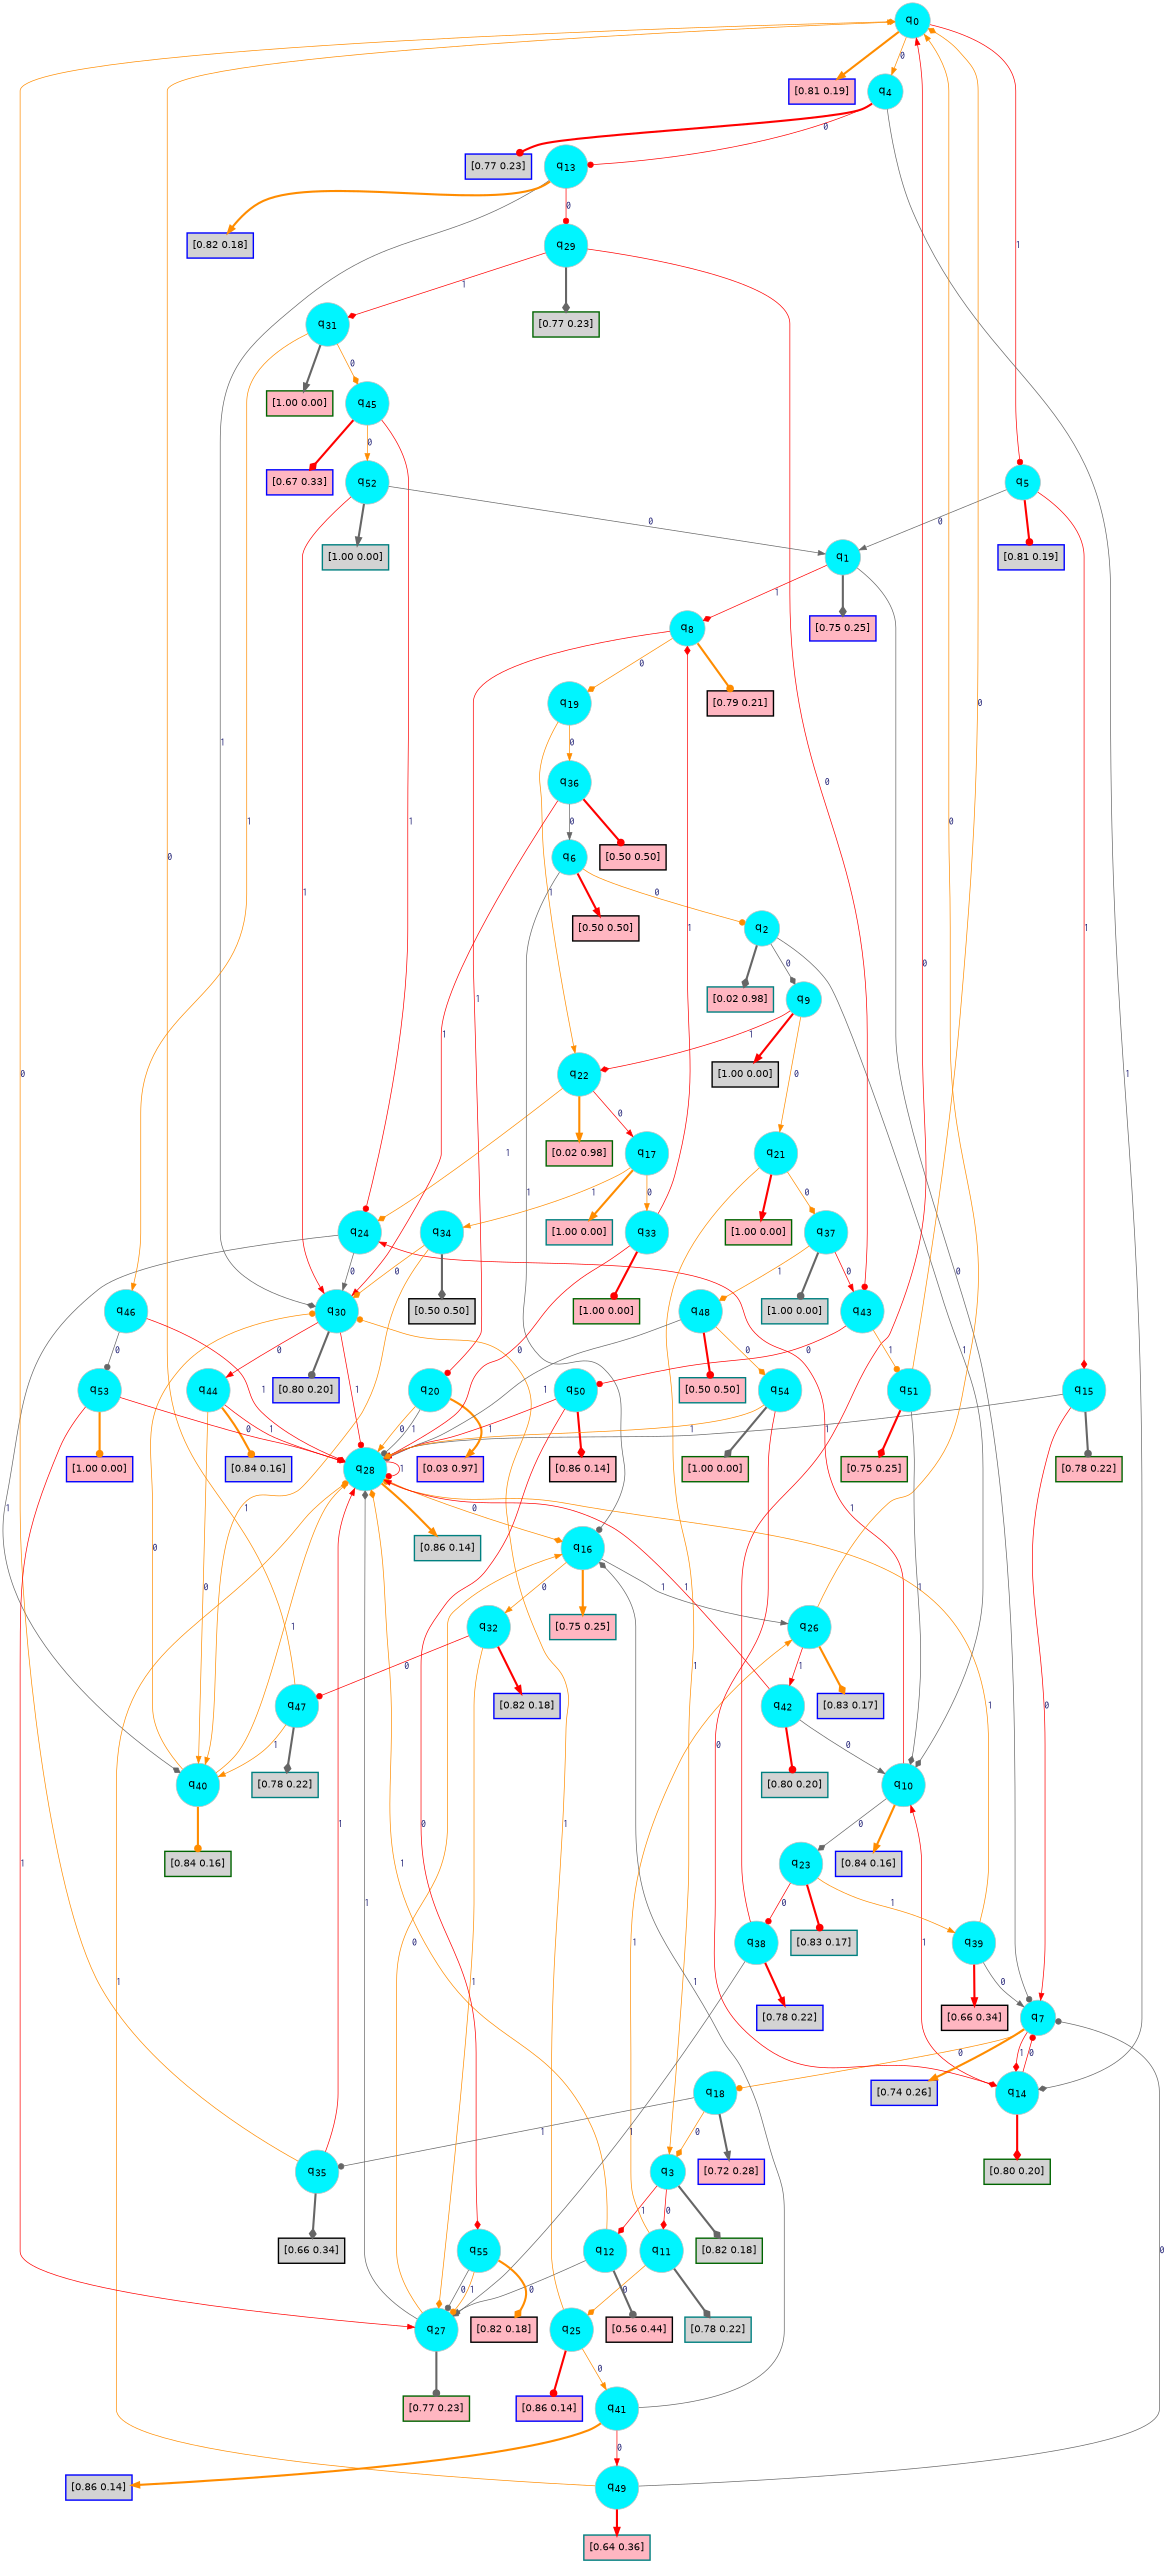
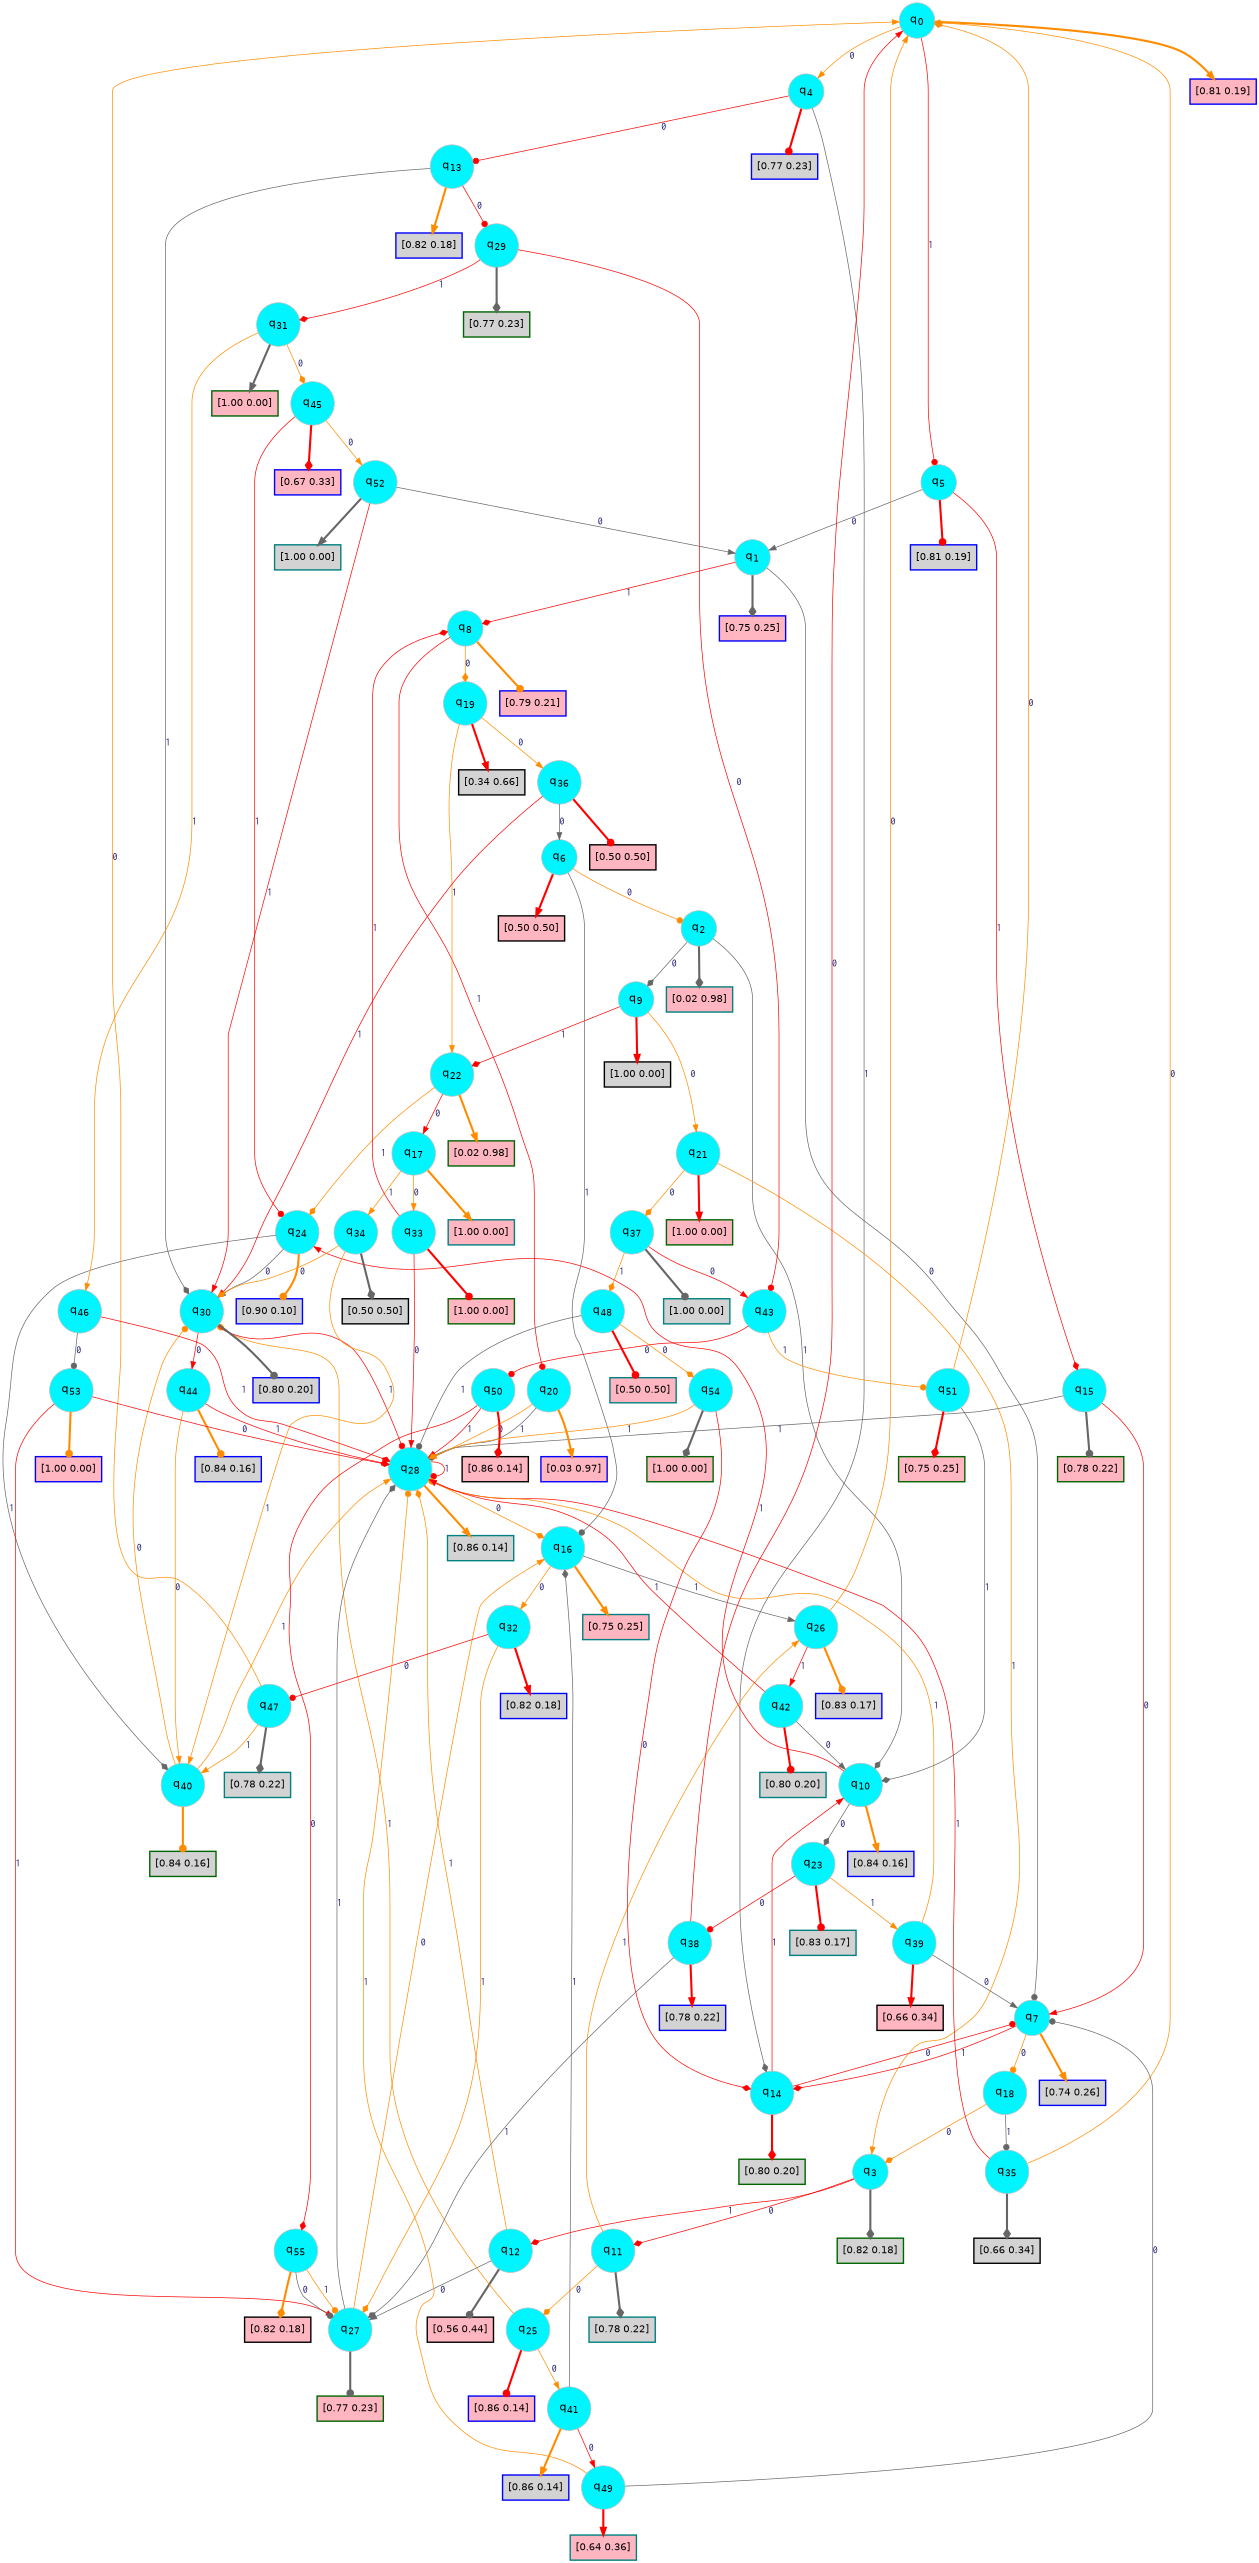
node "[0.79 0.21]": color black -> blue
node "[0.34 0.66]": added
node "[0.90 0.10]": added
node "[0.72 0.28]": removed
